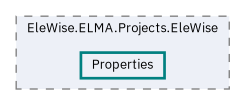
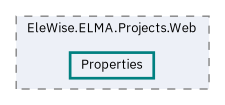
cluster "EleWise.ELMA.Projects.EleWise": label "EleWise.ELMA.Projects.EleWise" -> "EleWise.ELMA.Projects.Web"
